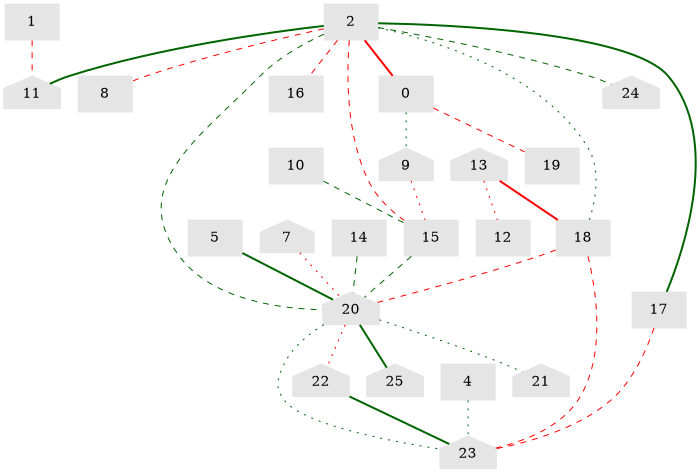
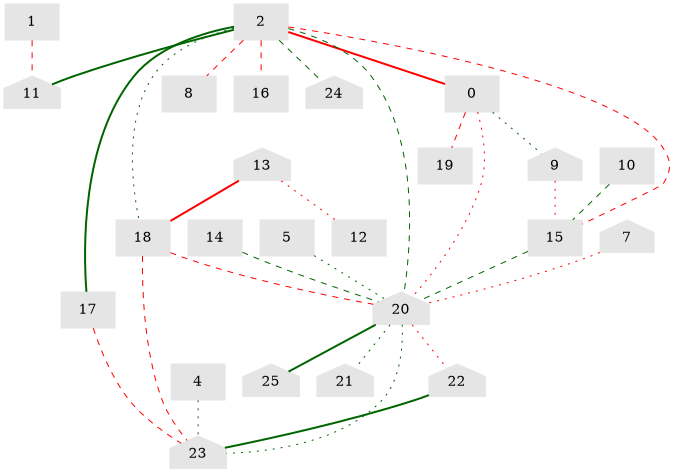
edge "0" -- "20": added
edge "5" -- "20": style bold -> dotted
